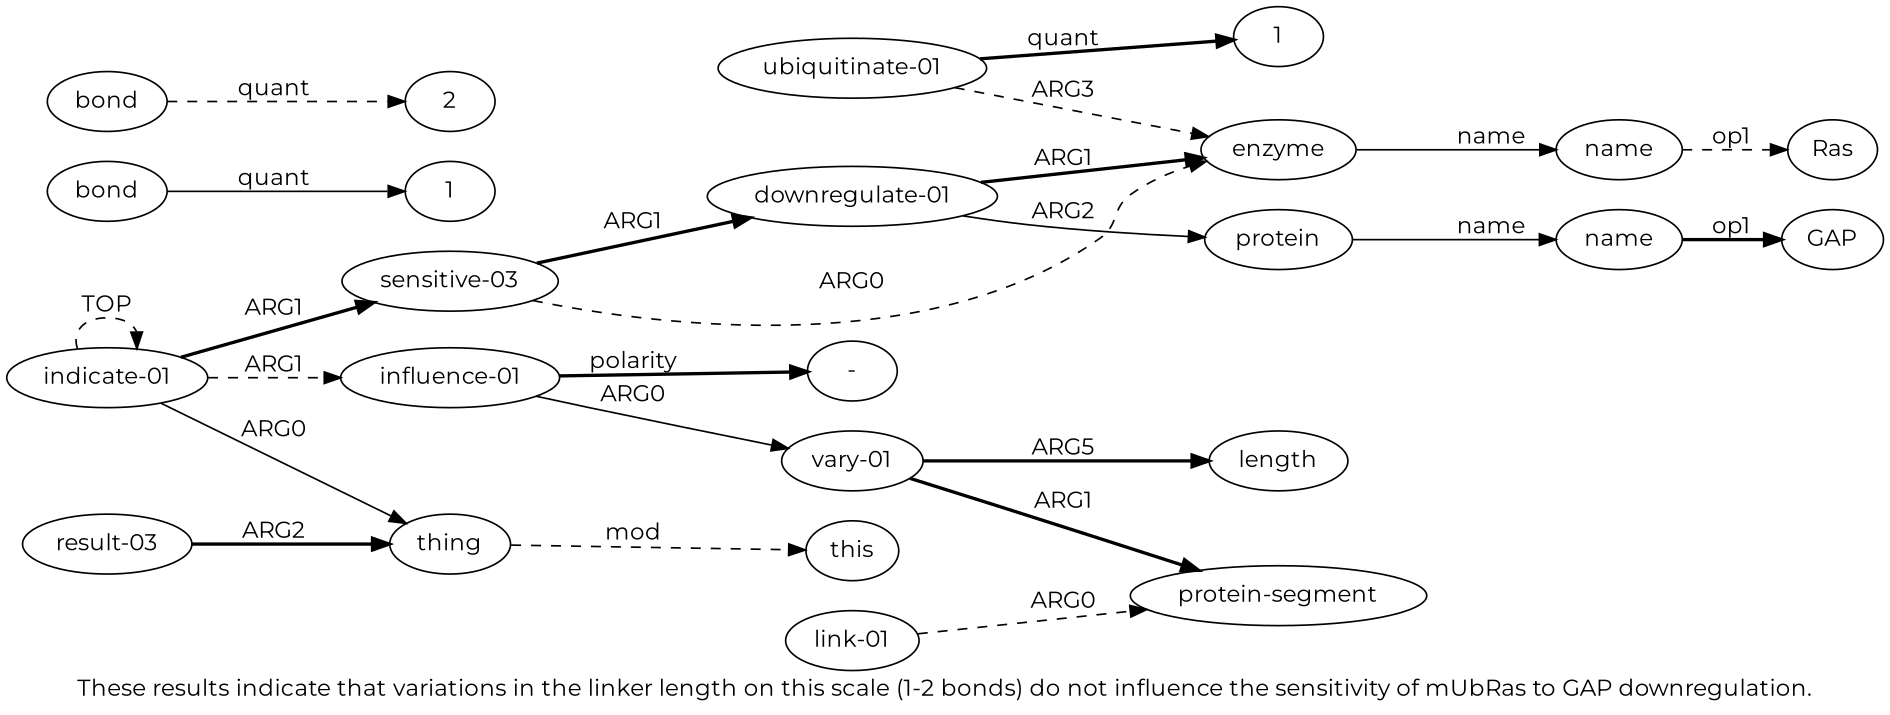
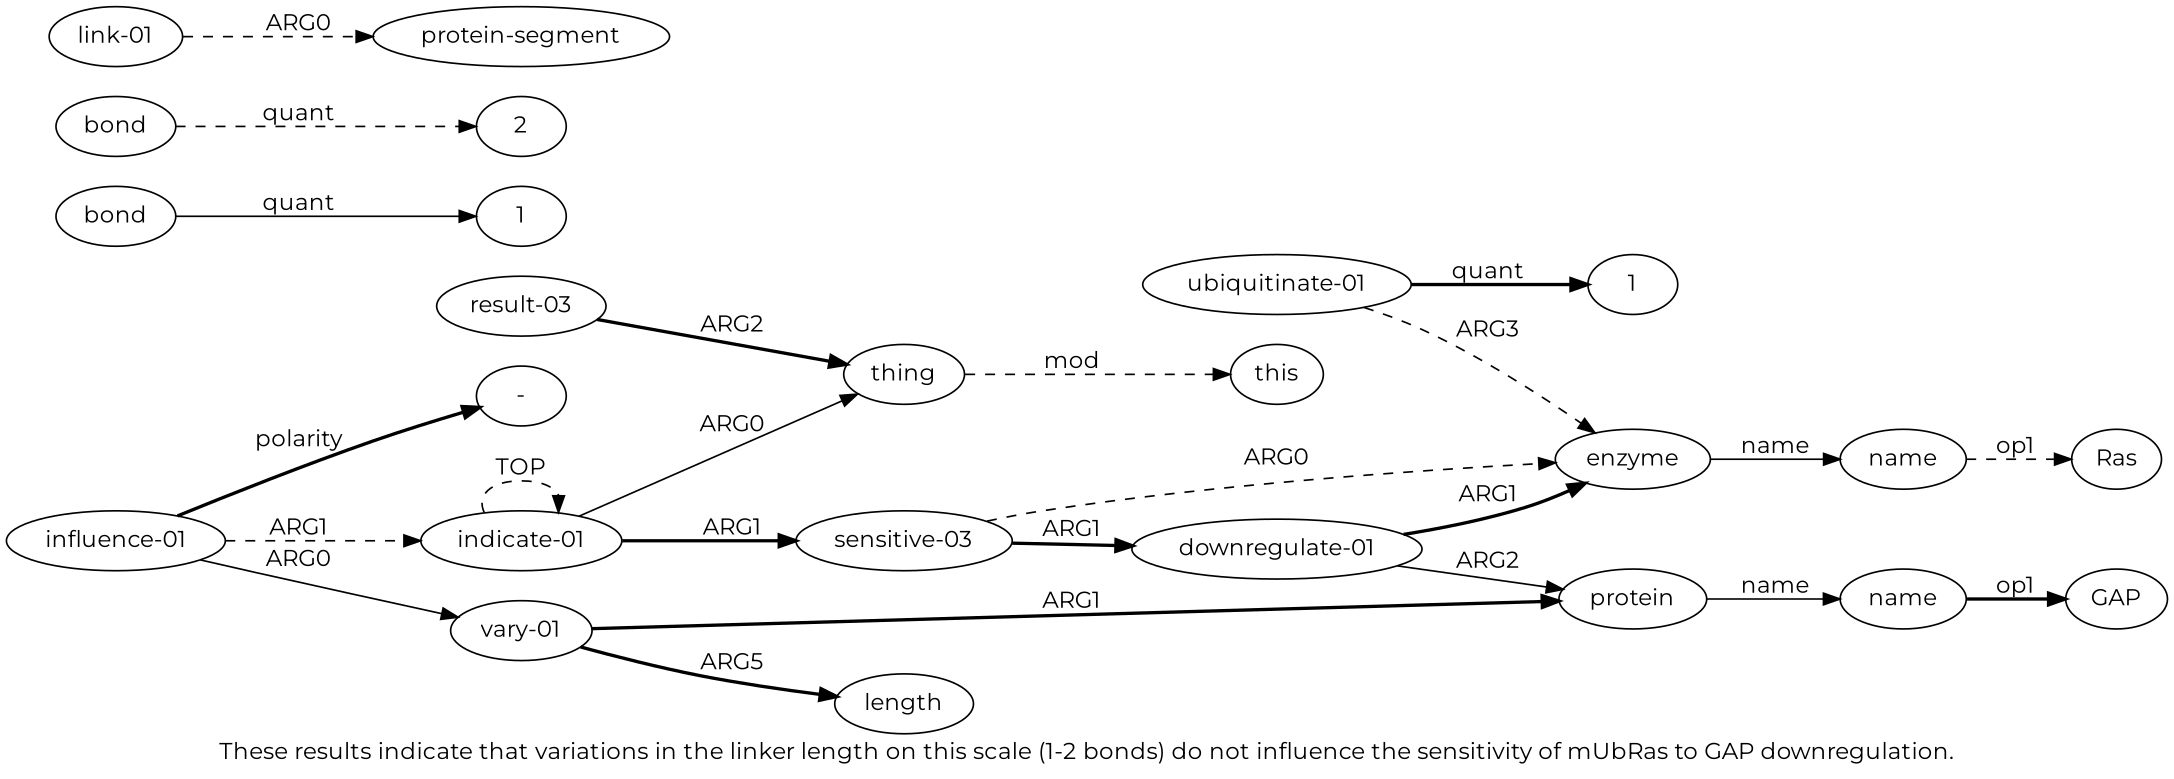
edge "indicate-01" -> "influence-01": reversed
edge "vary-01" -> "protein-segment": now "vary-01" -> "protein"
